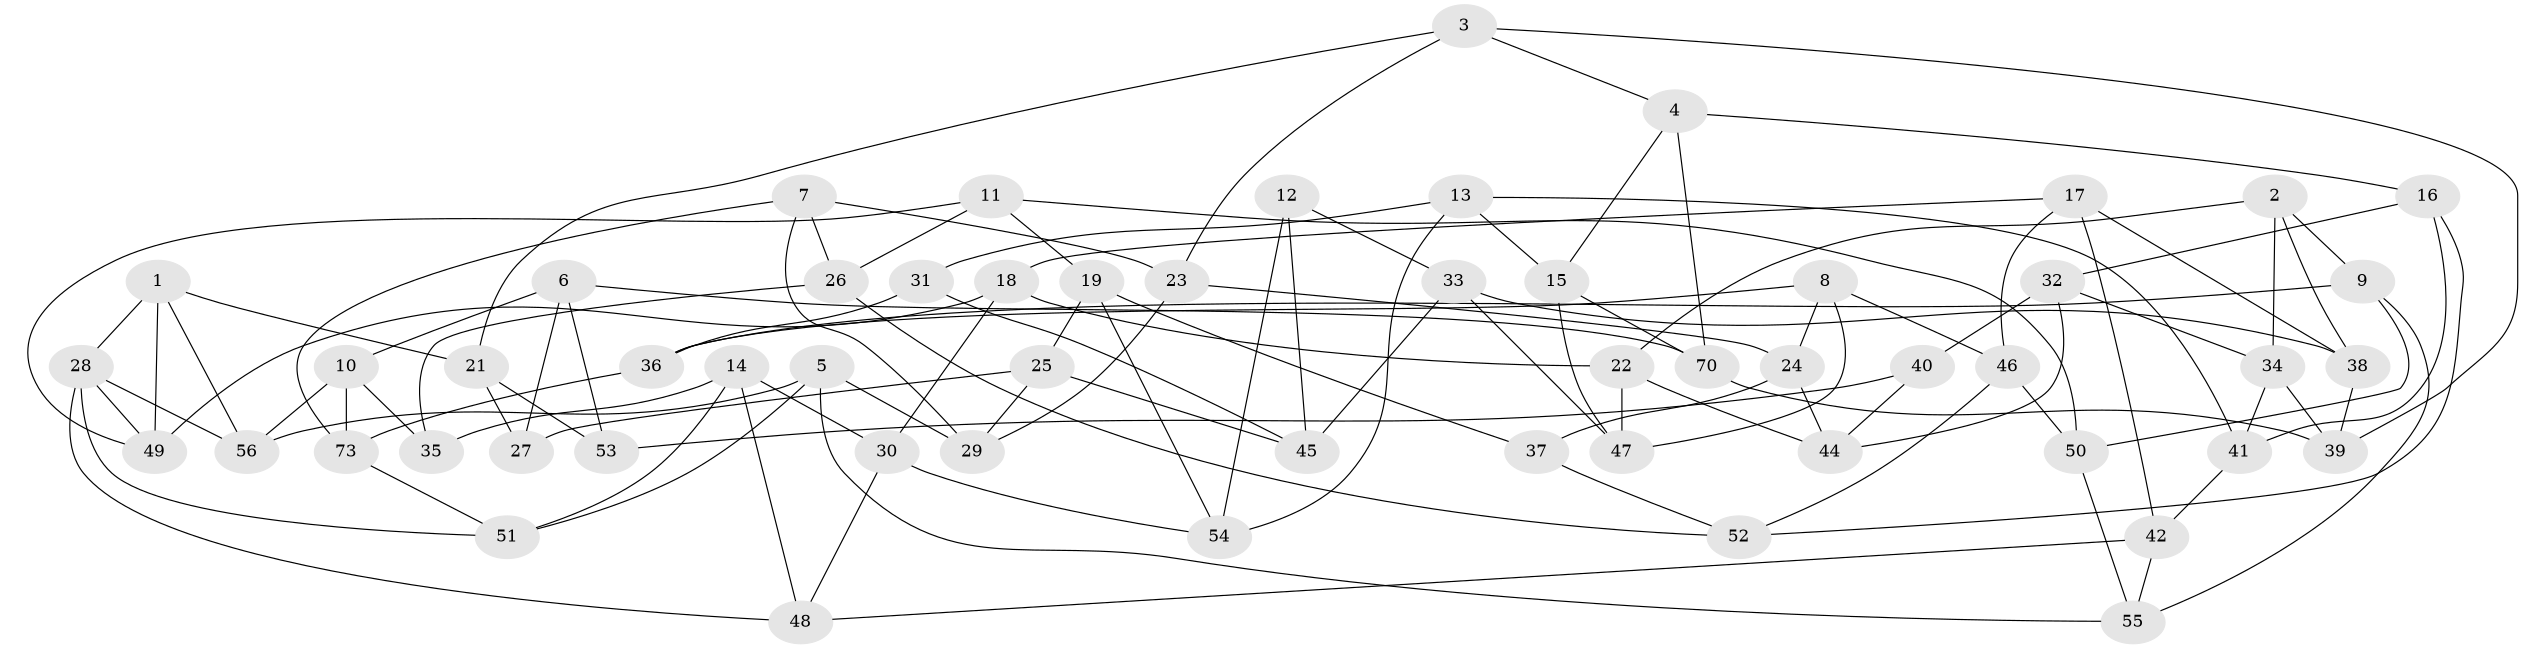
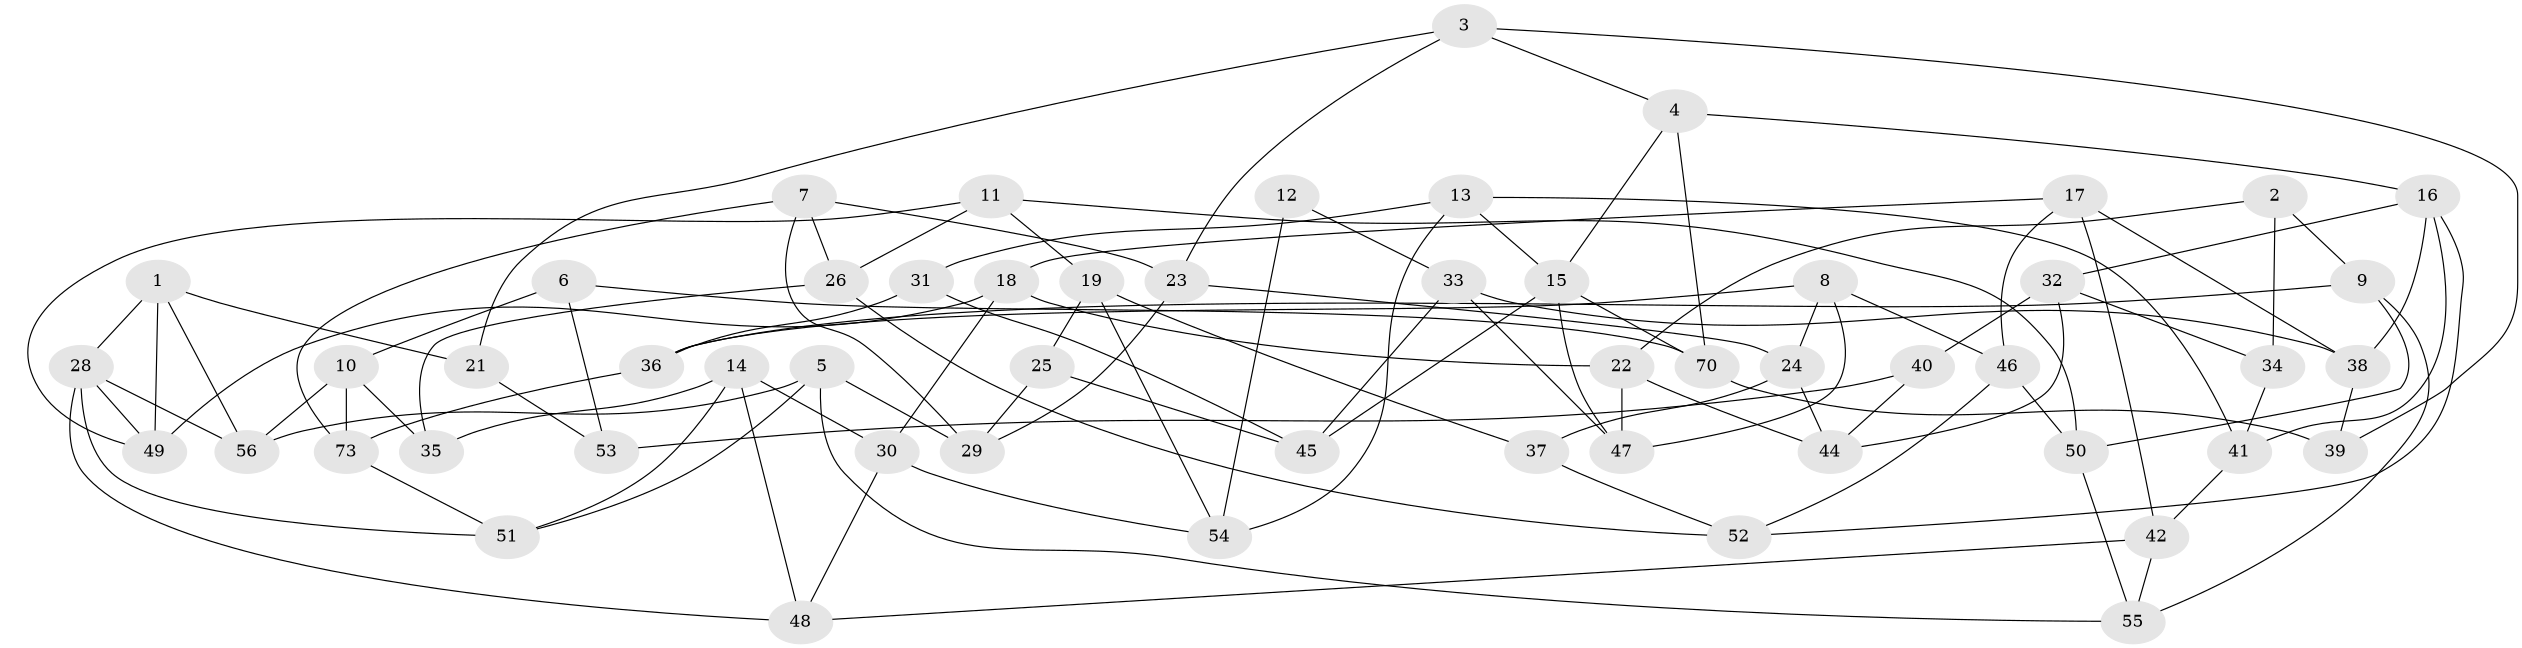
edge "2" -- "38": now "16" -- "38"
edge "12" -- "45": now "15" -- "45"
edge "34" -- "39": removed
node "27": removed
